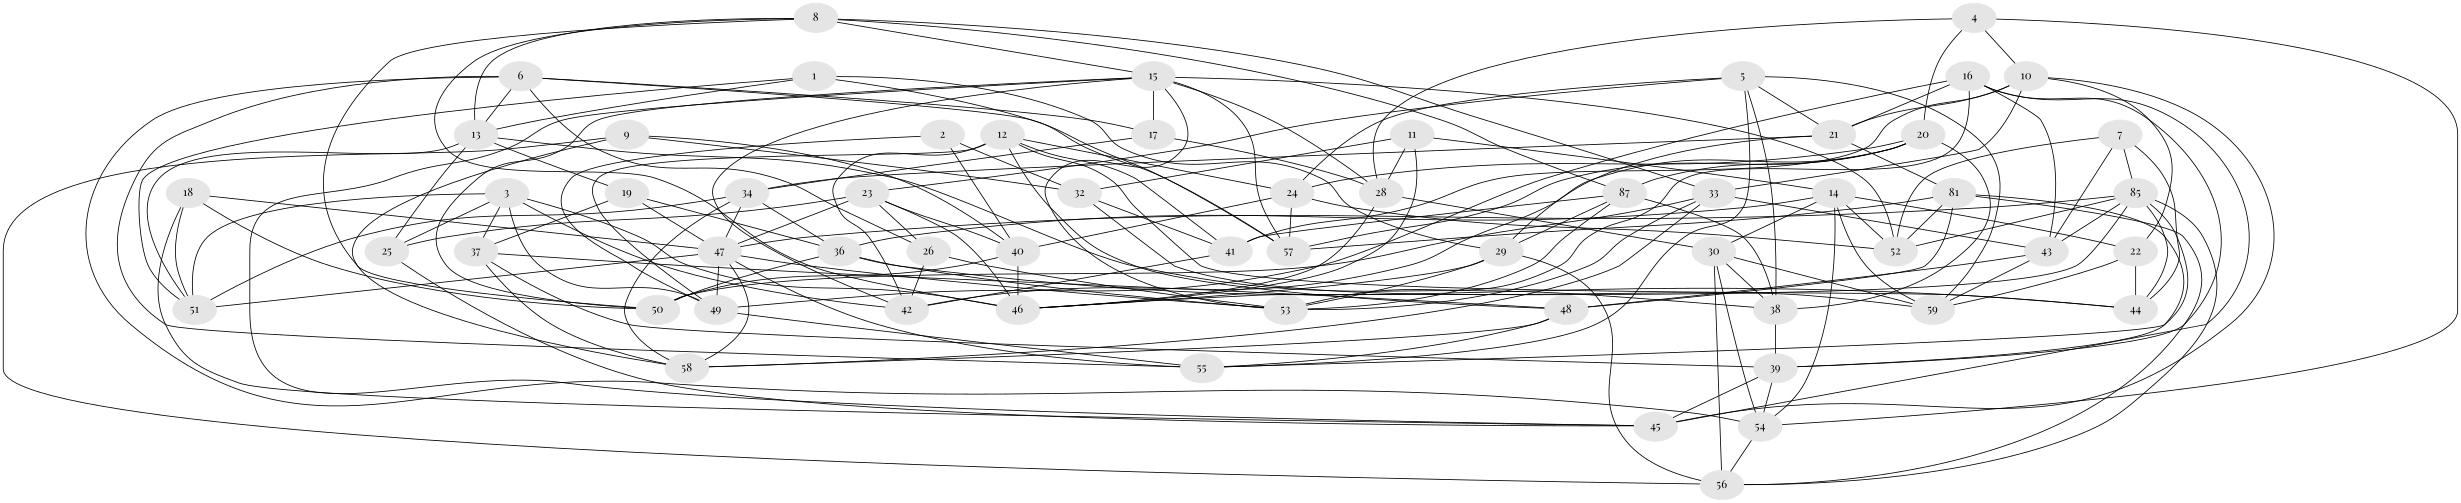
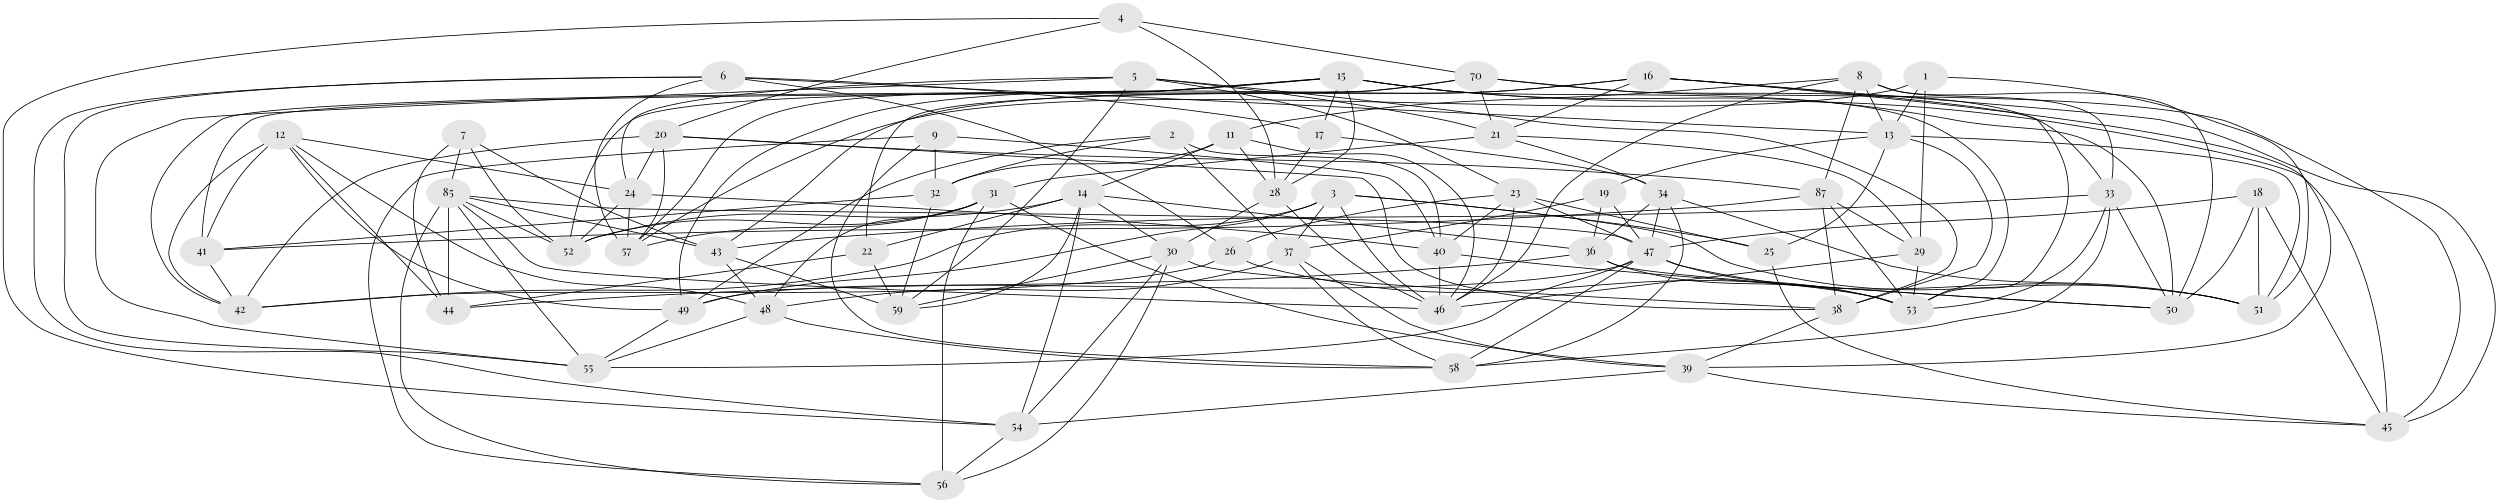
edge "8" -- "15": now "8" -- "11"
node "10": label "10" -> "70"
edge "2" -- "37": added
node "81": label "81" -> "31"
edge "29" -- "56": removed
